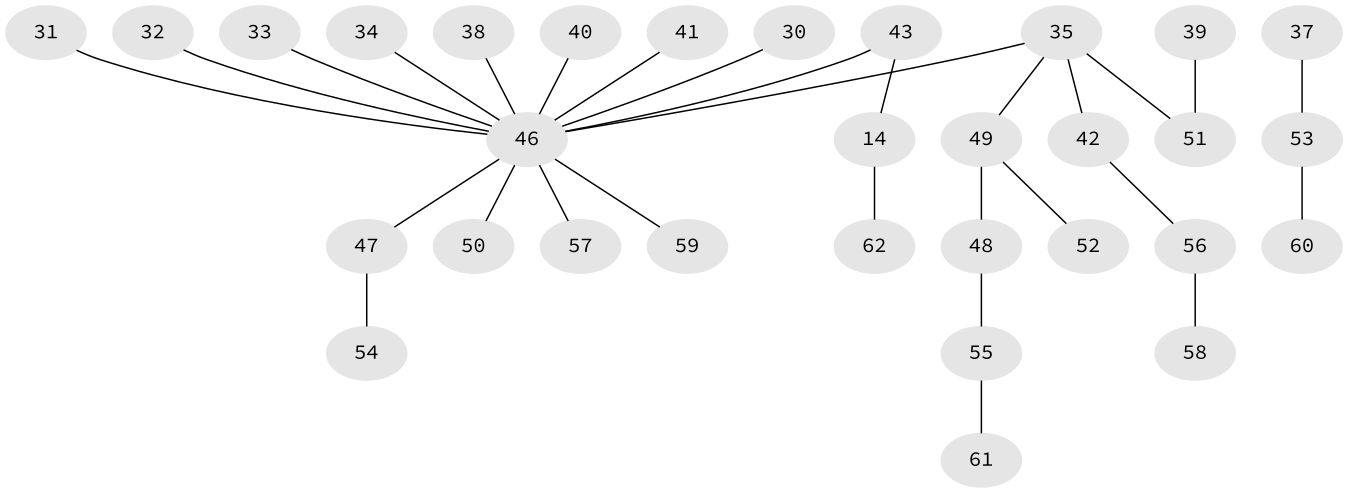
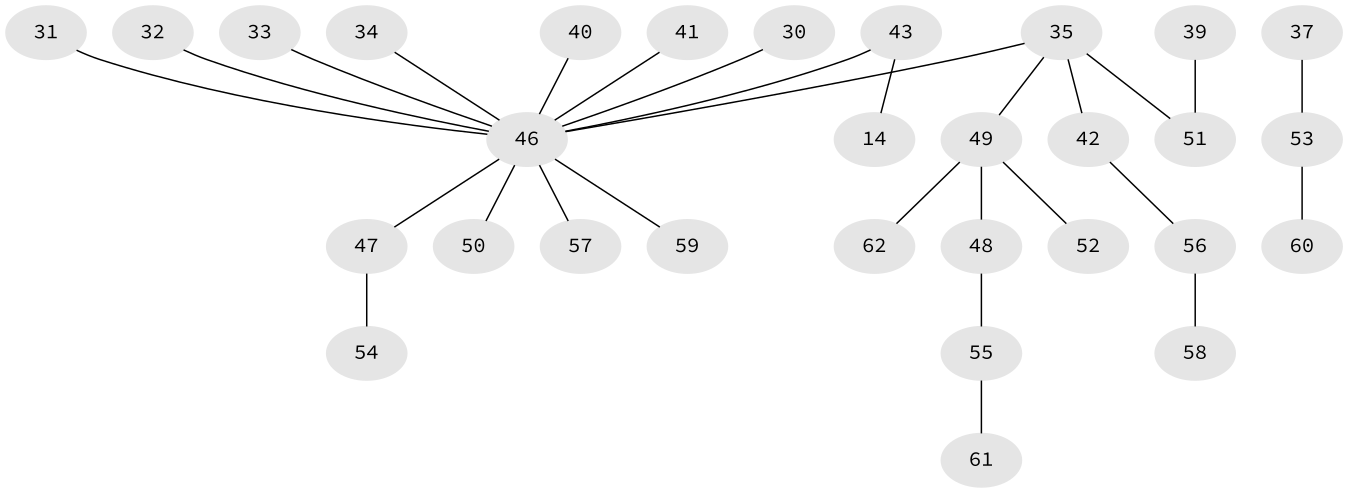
node "38": removed
edge "14" -- "62": now "49" -- "62"
